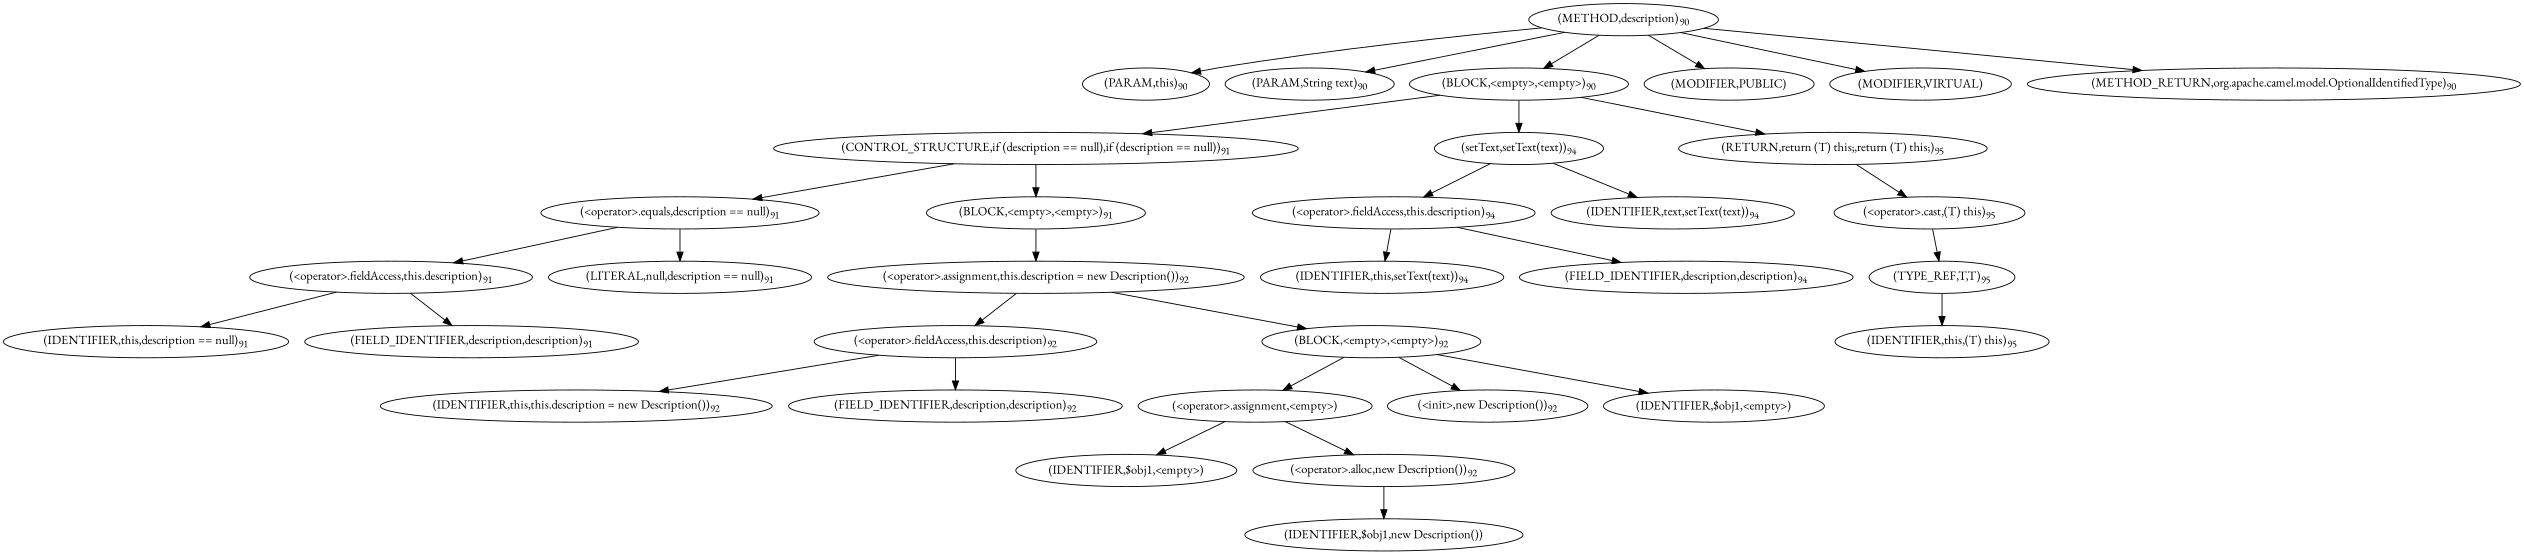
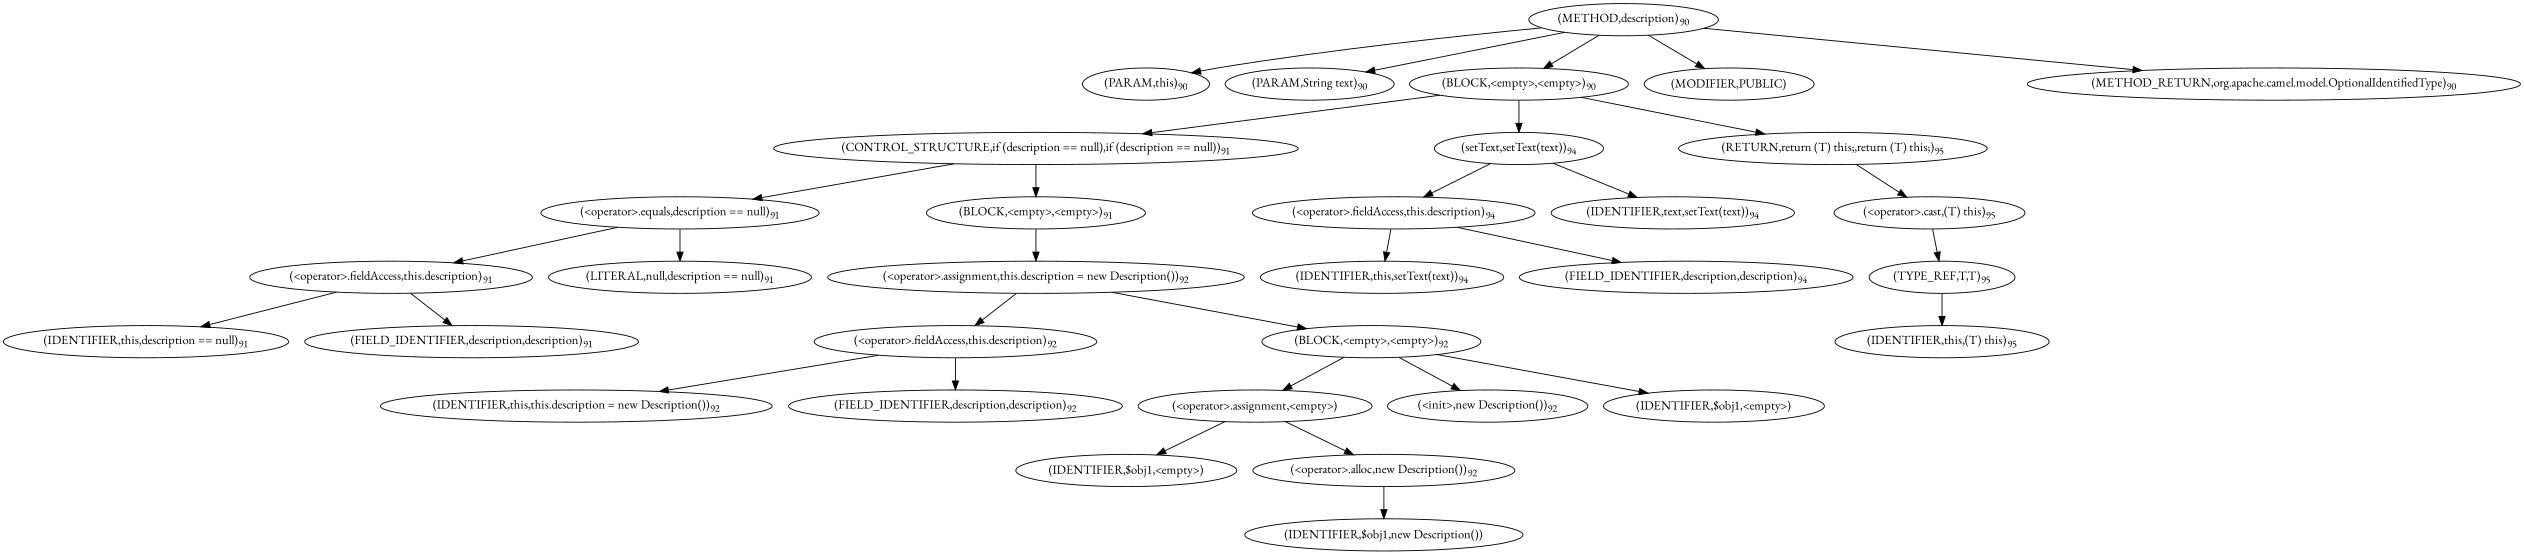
node "(MODIFIER,VIRTUAL)": removed
